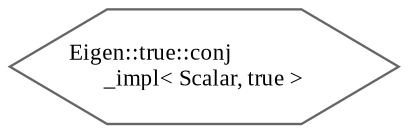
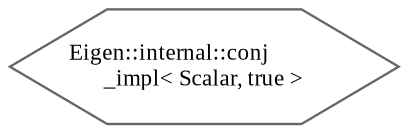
node "Eigen::true::conj _impl< Scalar, true >": label "Eigen::true::conj _impl< Scalar, true >" -> "Eigen::internal::conj _impl< Scalar, true >"
